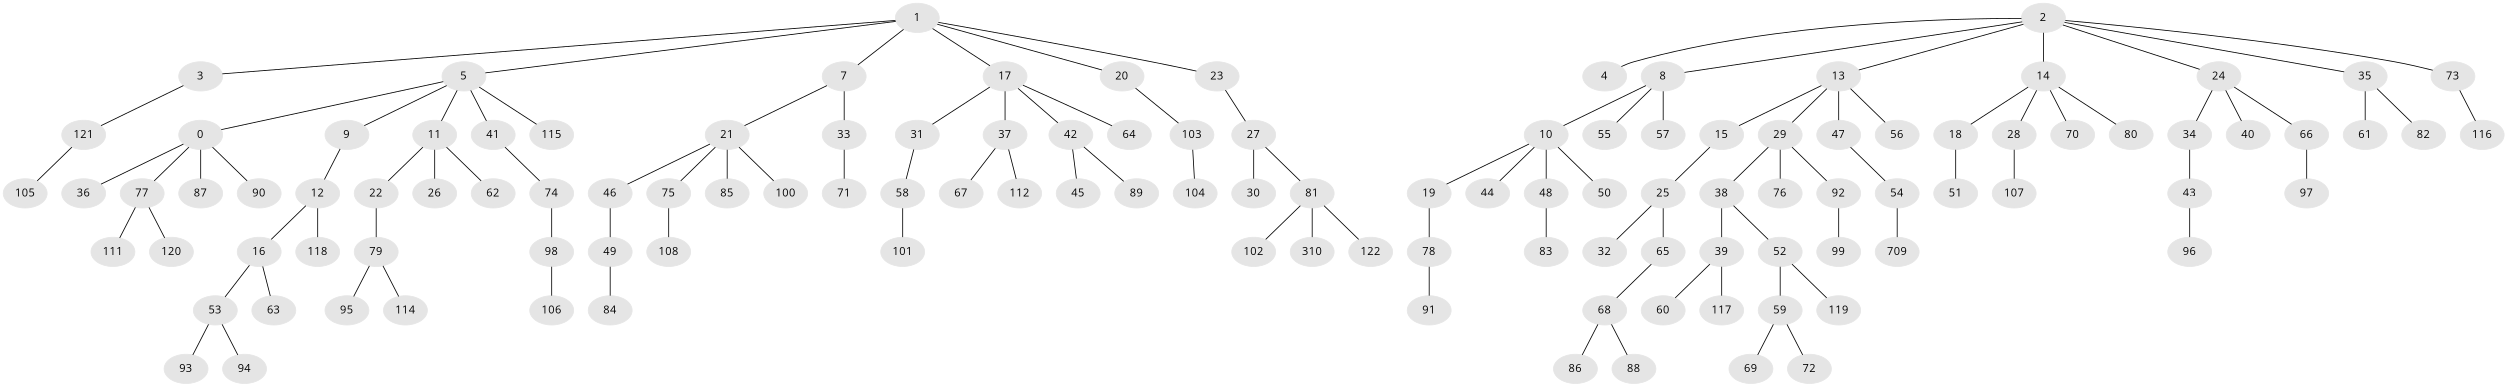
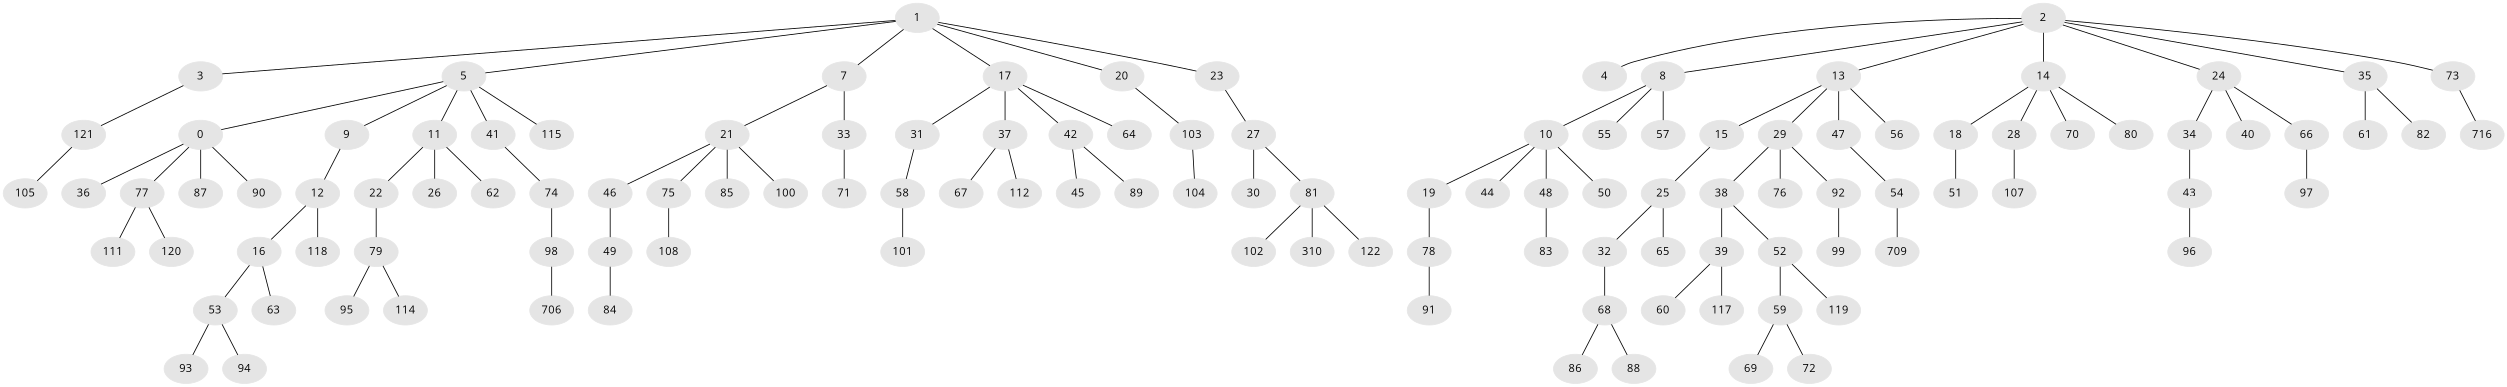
node "116": label "116" -> "716"
edge "65" -- "68": now "32" -- "68"
node "106": label "106" -> "706"
